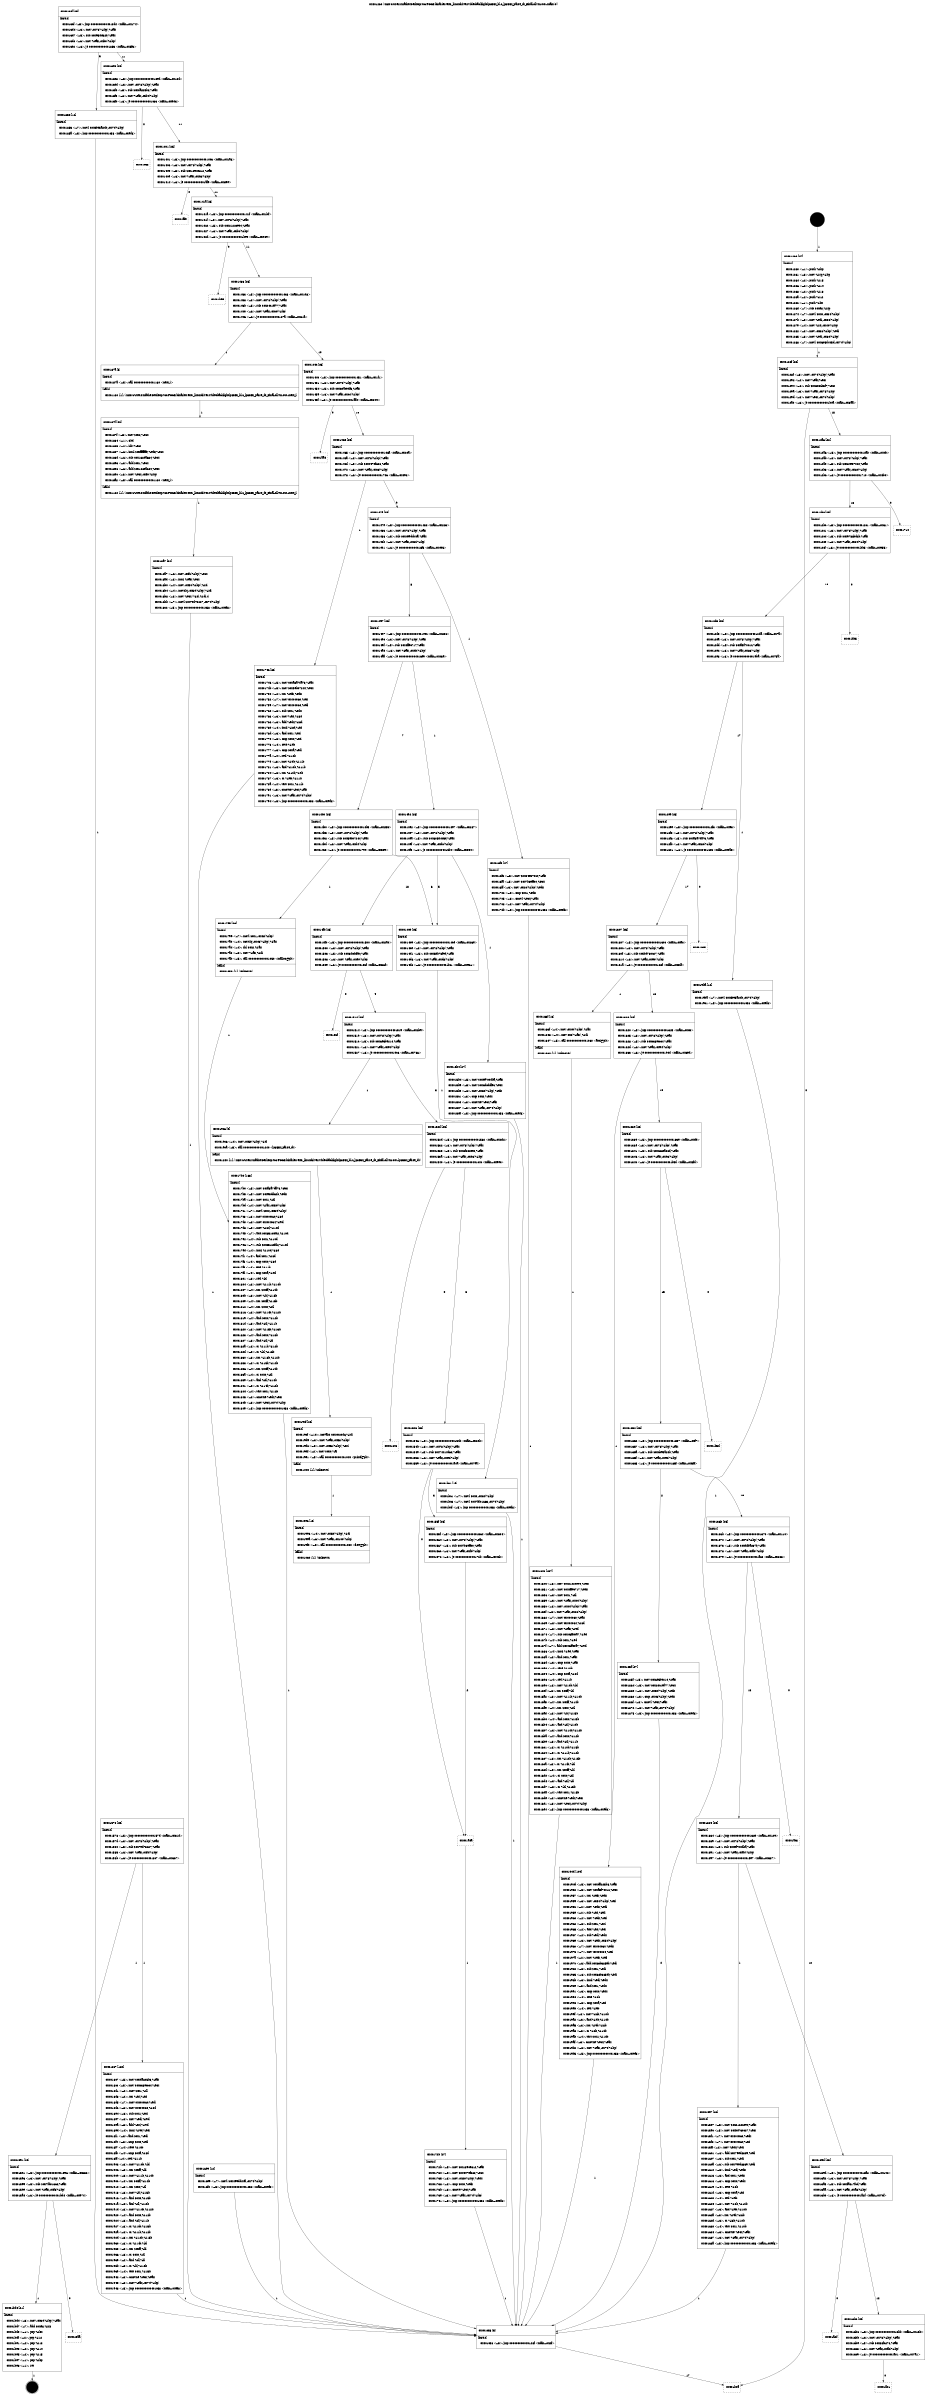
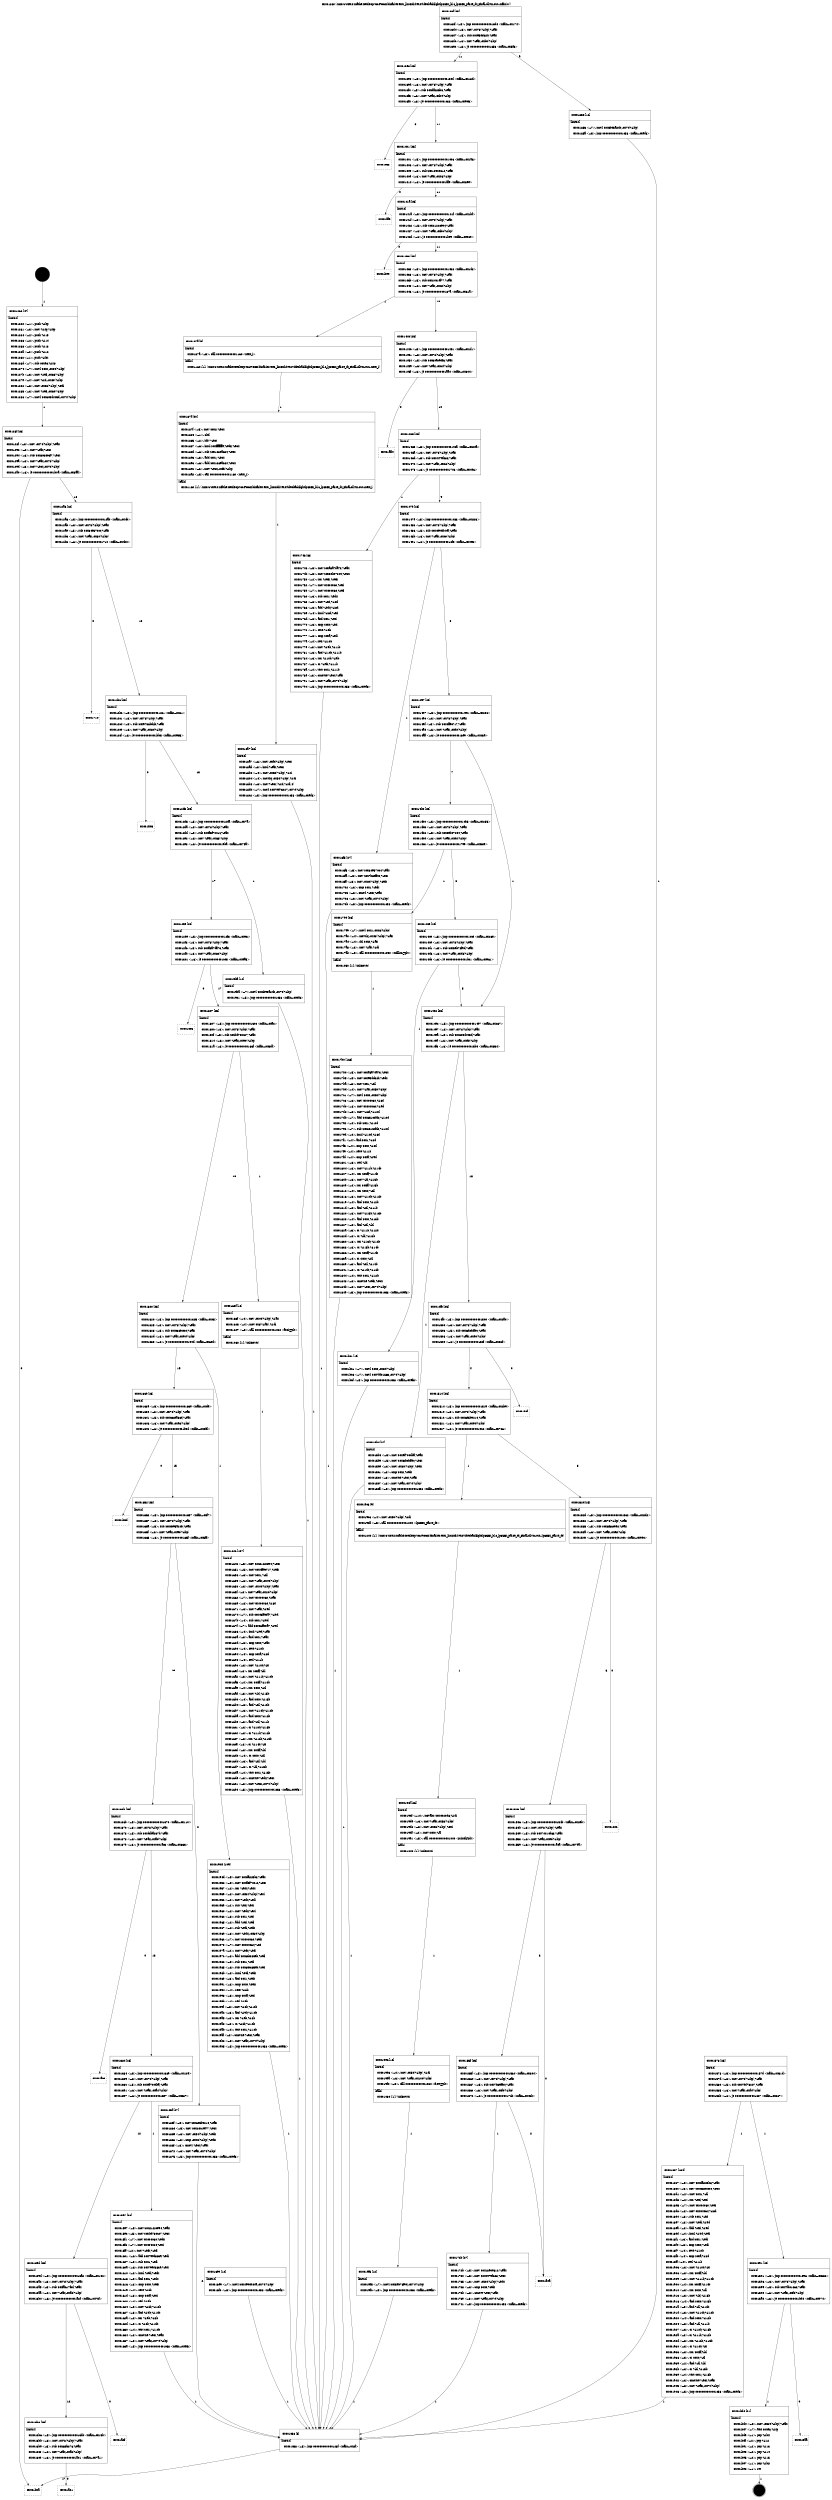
edge "0x4014e2 [25]" -> "0x4014c9 [25]": reversed
edge "0x401a4a" -> "0x40172b [27]": now "0x40155f [25]" -> "0x40172b [27]"
node "0x4019f5 [12]": added
